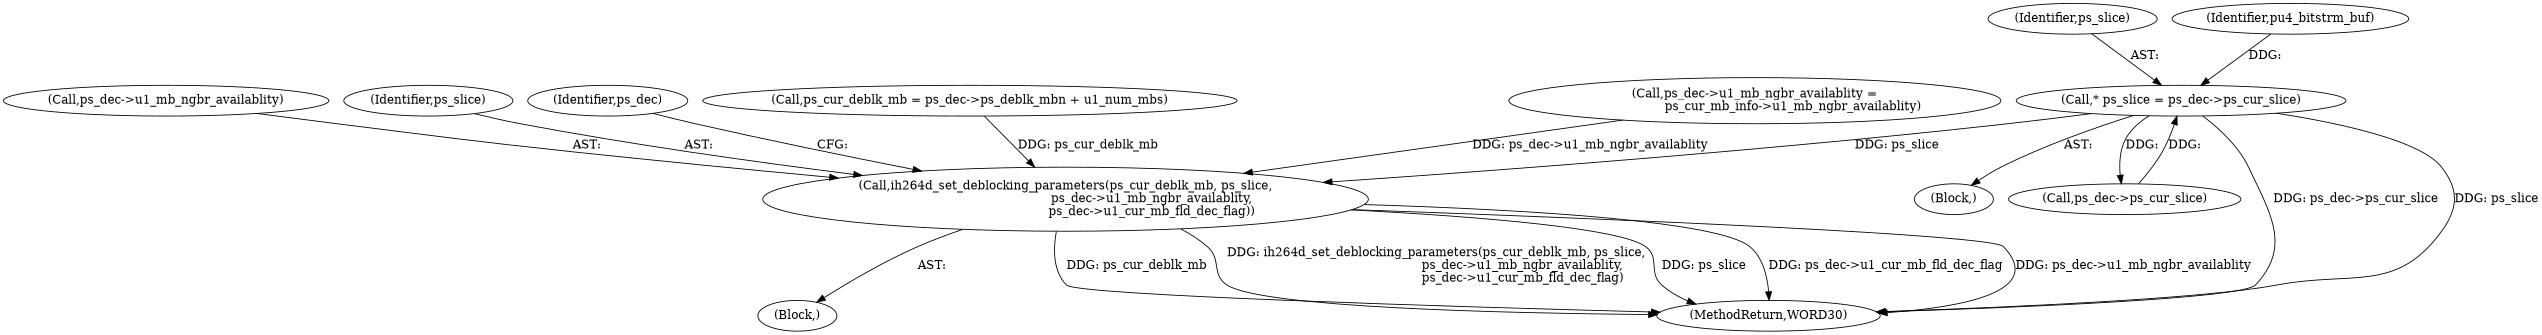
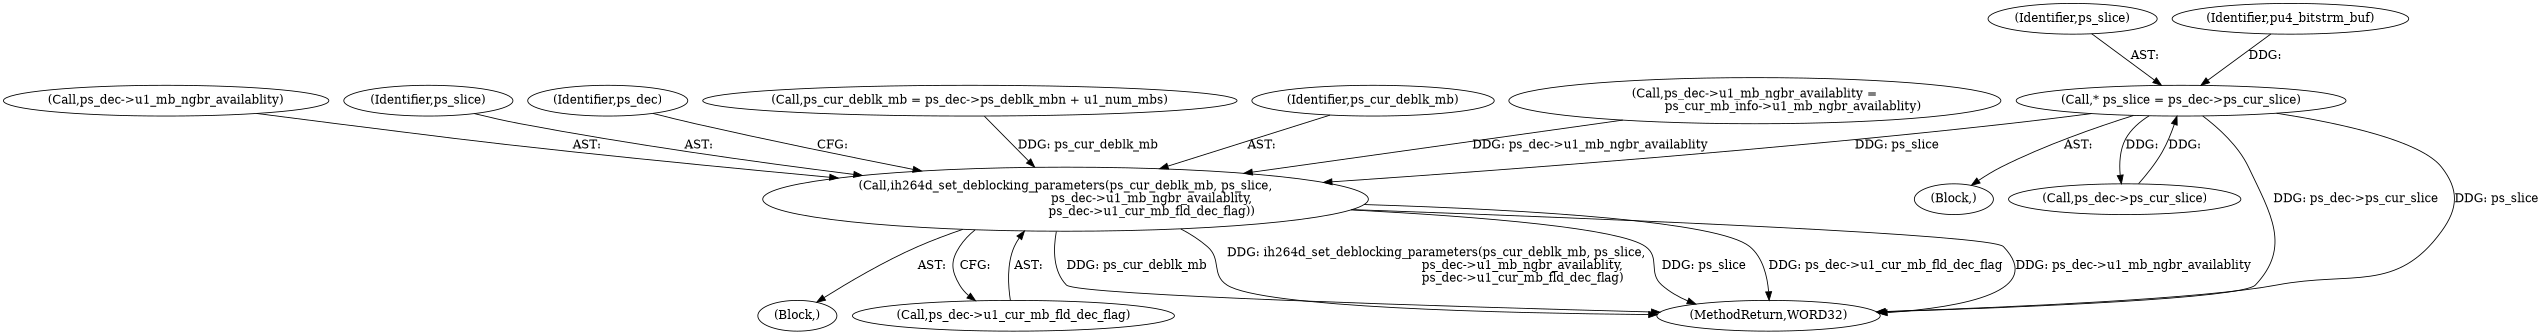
node "(Identifier,ps_cur_deblk_mb)": added
node "(Call,ps_dec->u1_cur_mb_fld_dec_flag)": added
node "(MethodReturn,WORD30)": label "(MethodReturn,WORD30)" -> "(MethodReturn,WORD32)"
